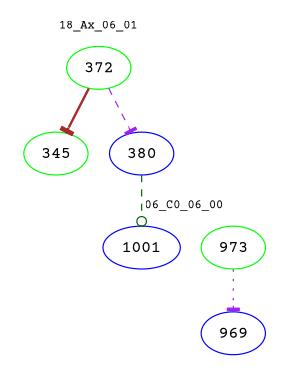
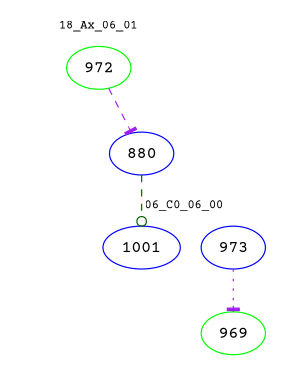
node "372": label "372" -> "972"
node "345": removed
node "380": label "380" -> "880"
node "973": color green -> blue
node "969": color blue -> green
